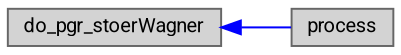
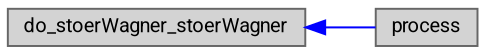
node "do_pgr_stoerWagner": label "do_pgr_stoerWagner" -> "do_stoerWagner_stoerWagner"
